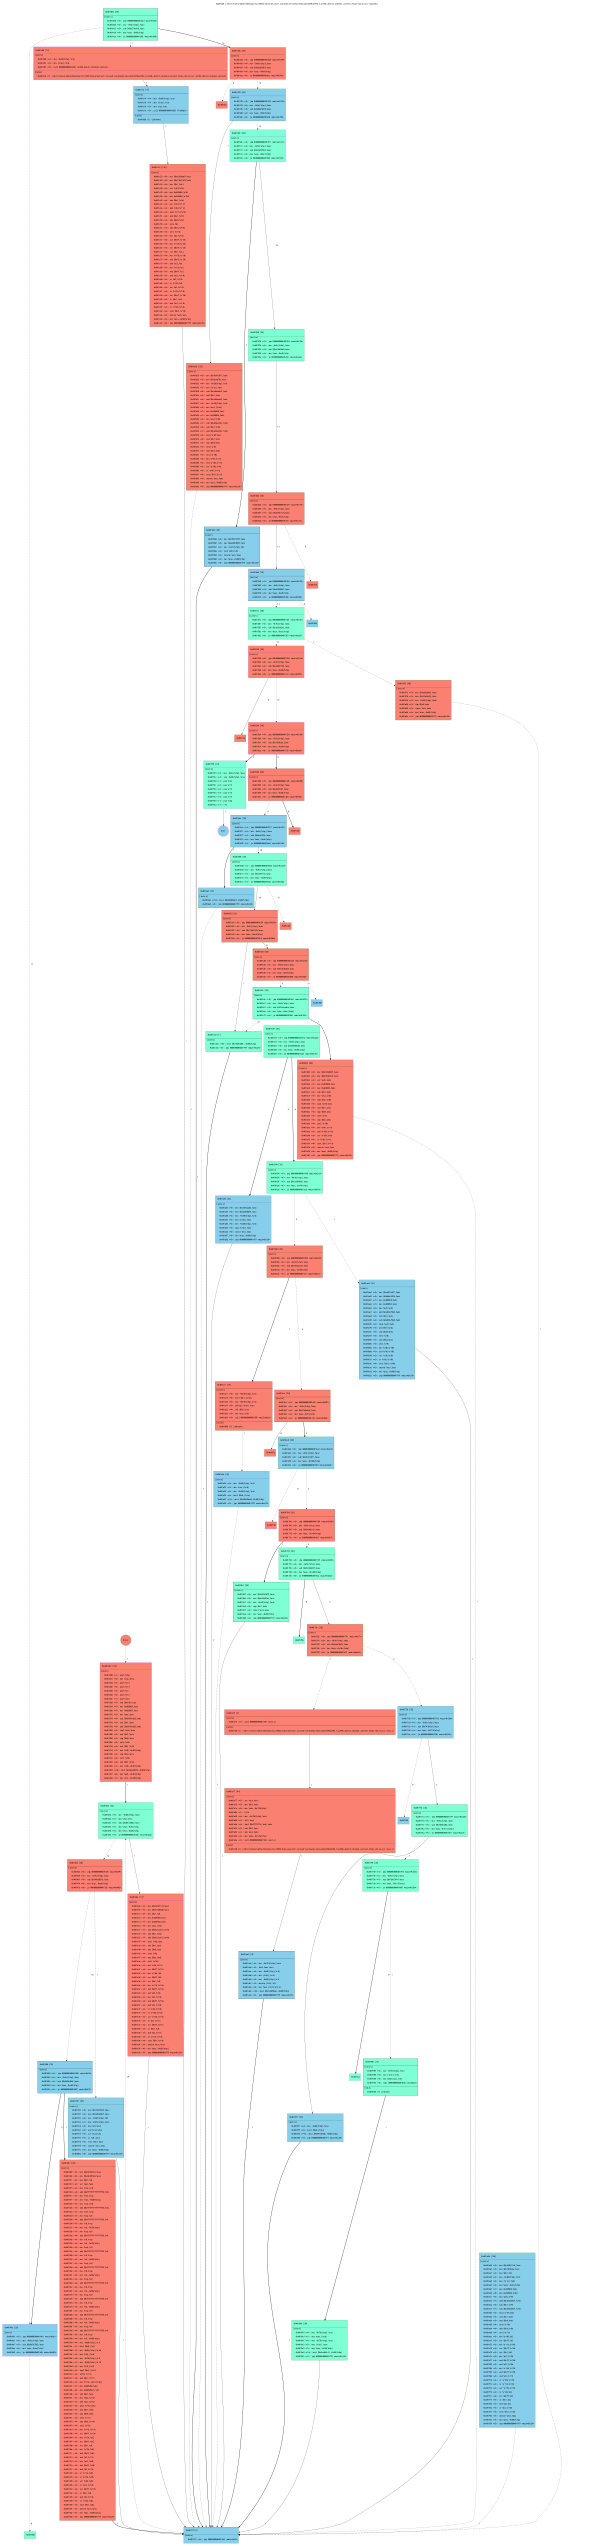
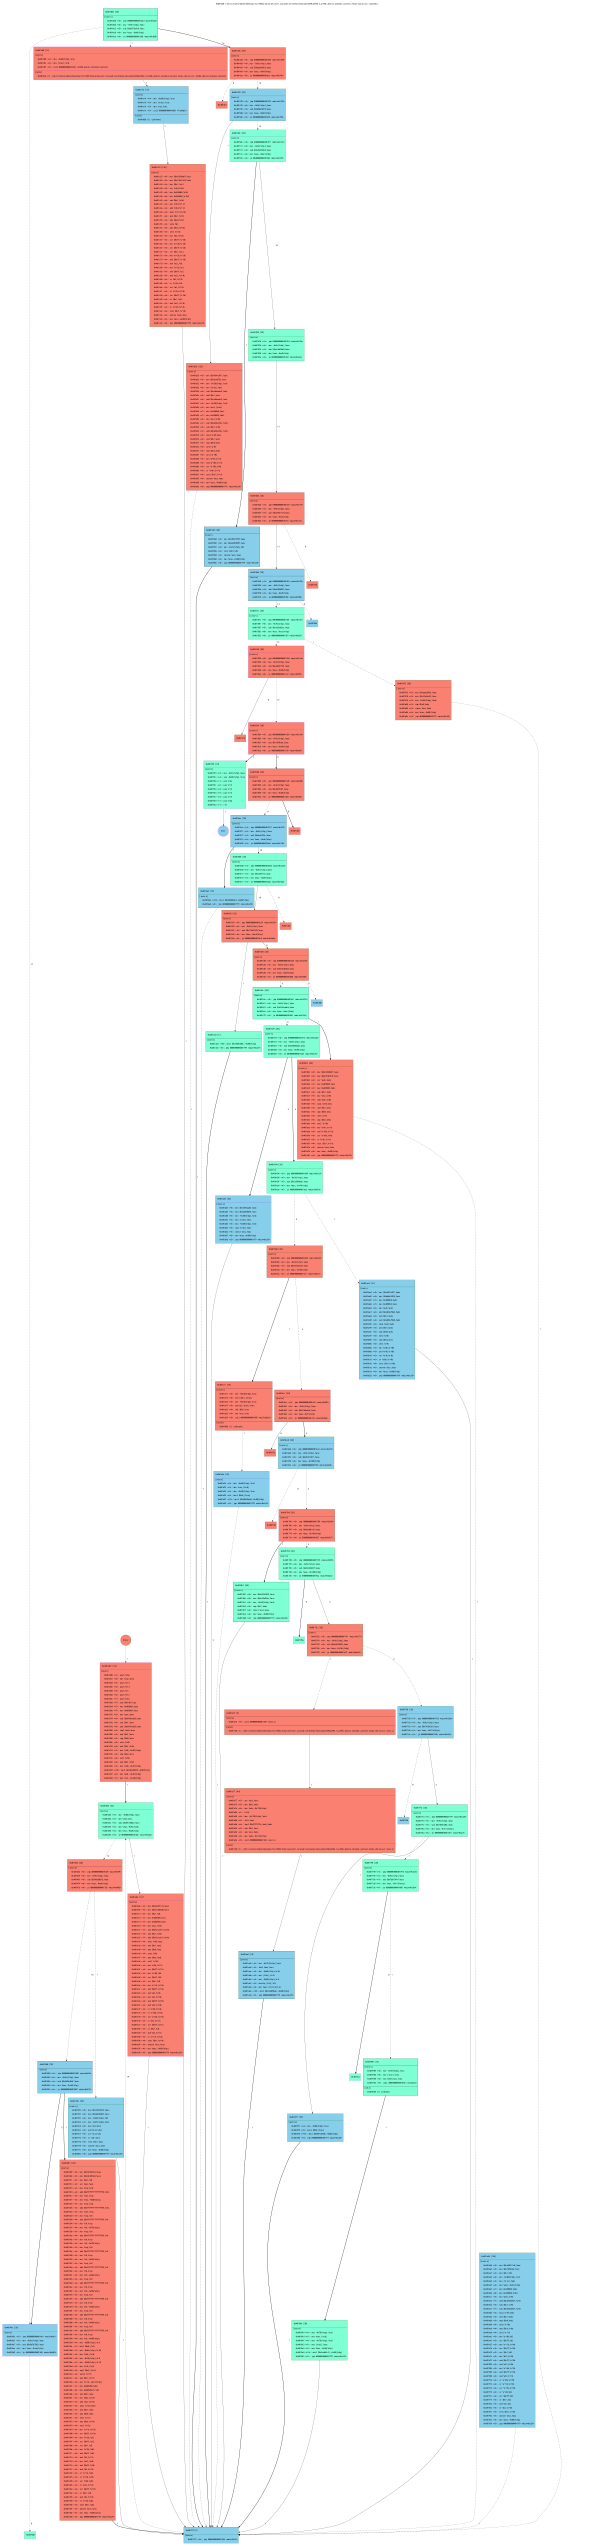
edge "0x40165c [28]" -> "0x401cb4 [15]": now "0x40165c [28]" -> "0x401678 [28]"
